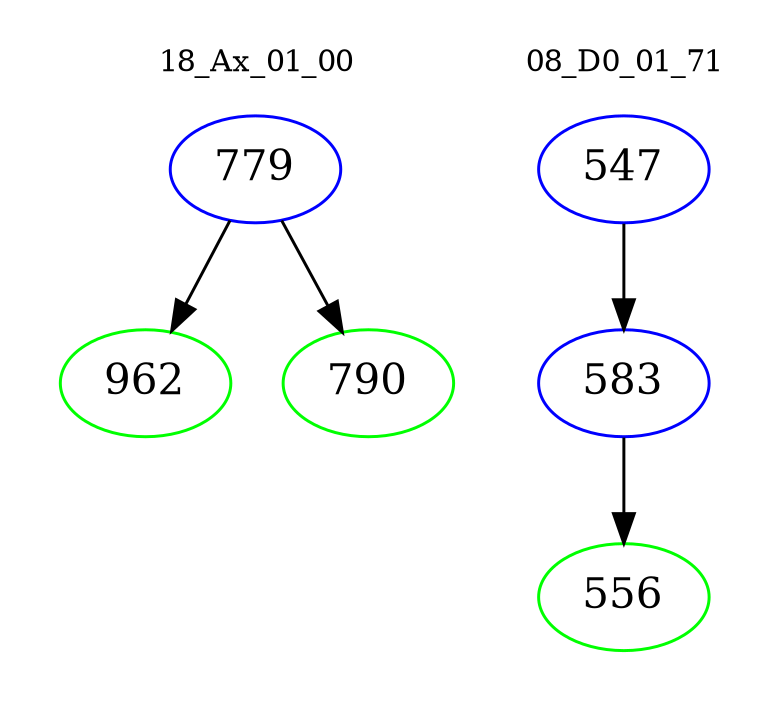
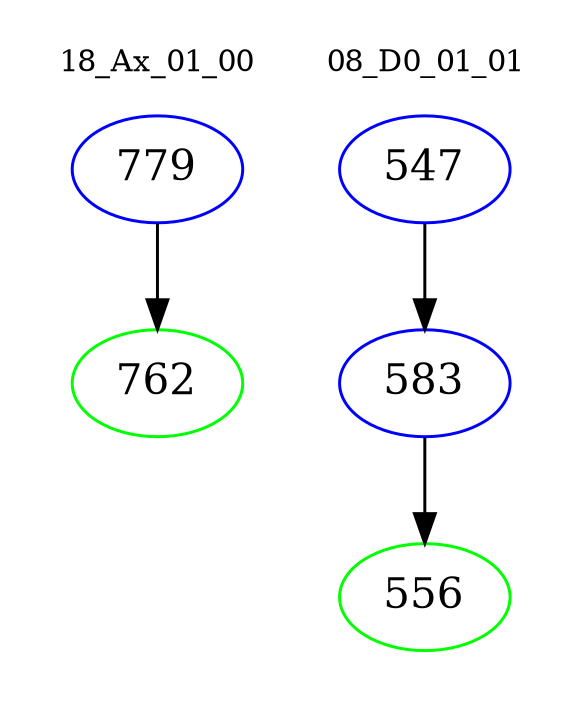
cluster "08_D0_01_71": label "08_D0_01_71" -> "08_D0_01_01"
node "962": label "962" -> "762"
node "790": removed
